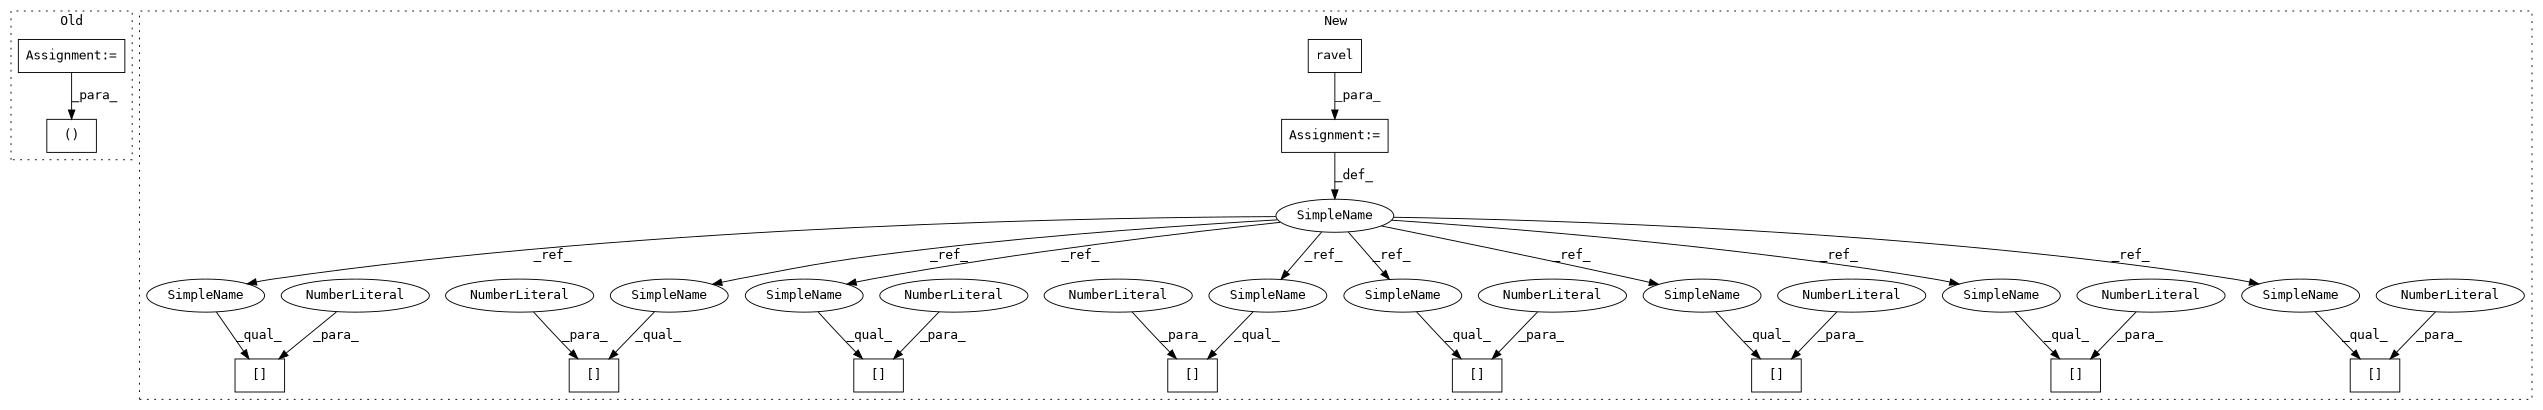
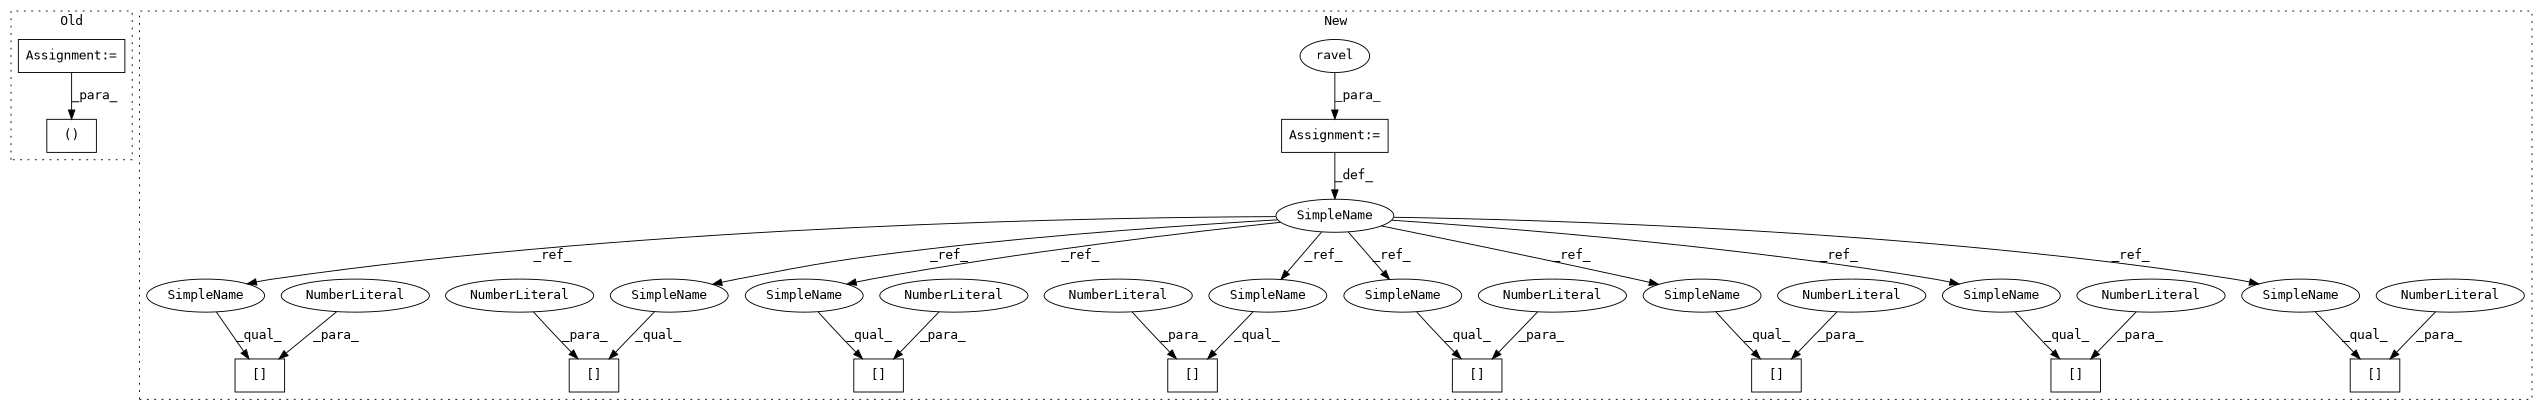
node "ravel": shape box -> ellipse
